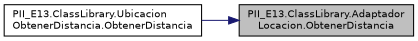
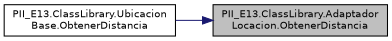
node "PII_E13.ClassLibrary.Ubicacion ObtenerDistancia.ObtenerDistancia": label "PII_E13.ClassLibrary.Ubicacion ObtenerDistancia.ObtenerDistancia" -> "PII_E13.ClassLibrary.Ubicacion Base.ObtenerDistancia"
